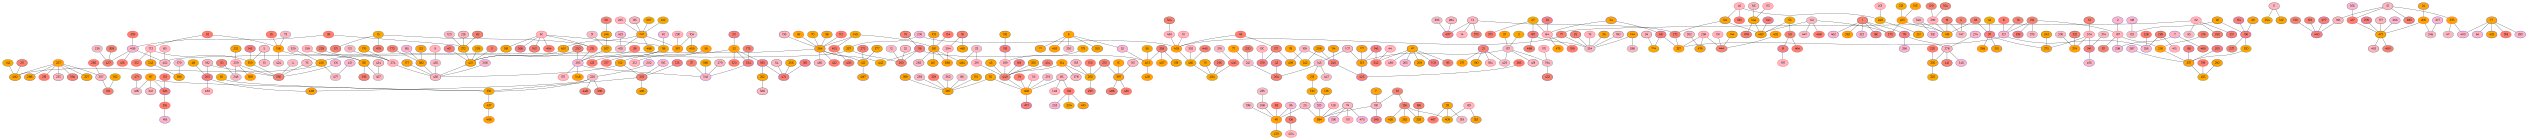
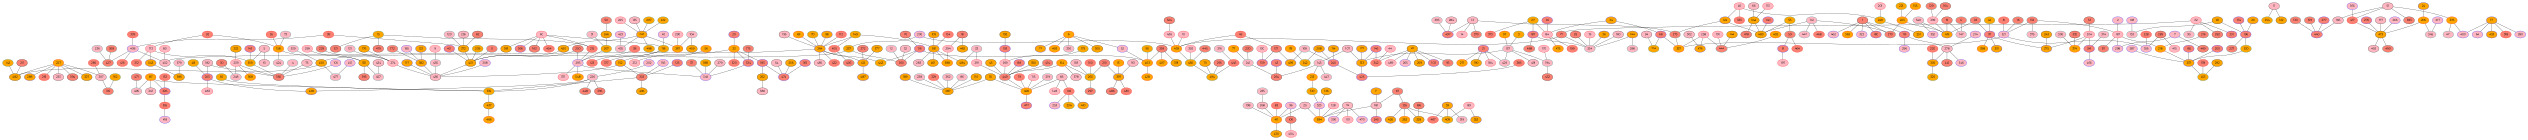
node "338": removed
